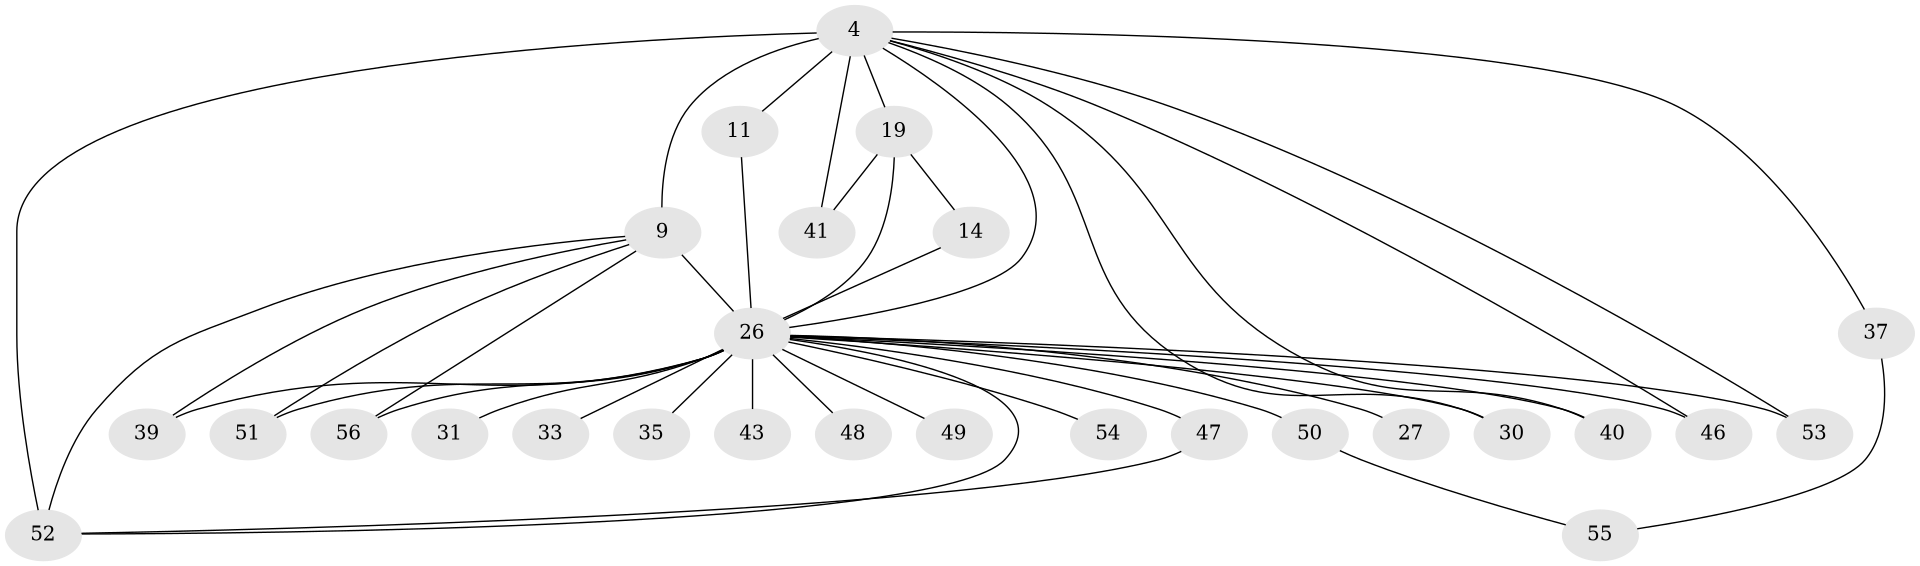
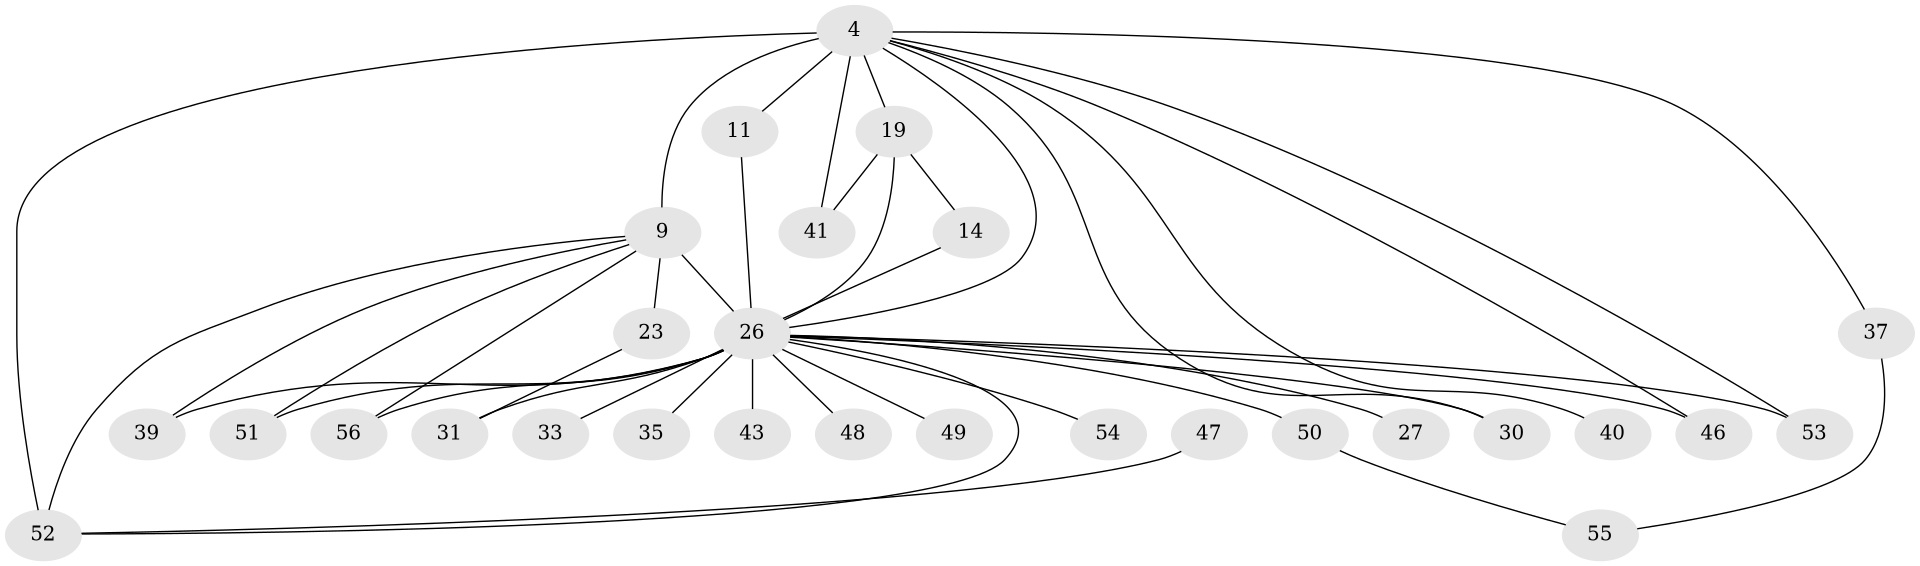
node "23": added
edge "26" -- "40": removed
edge "26" -- "47": removed
